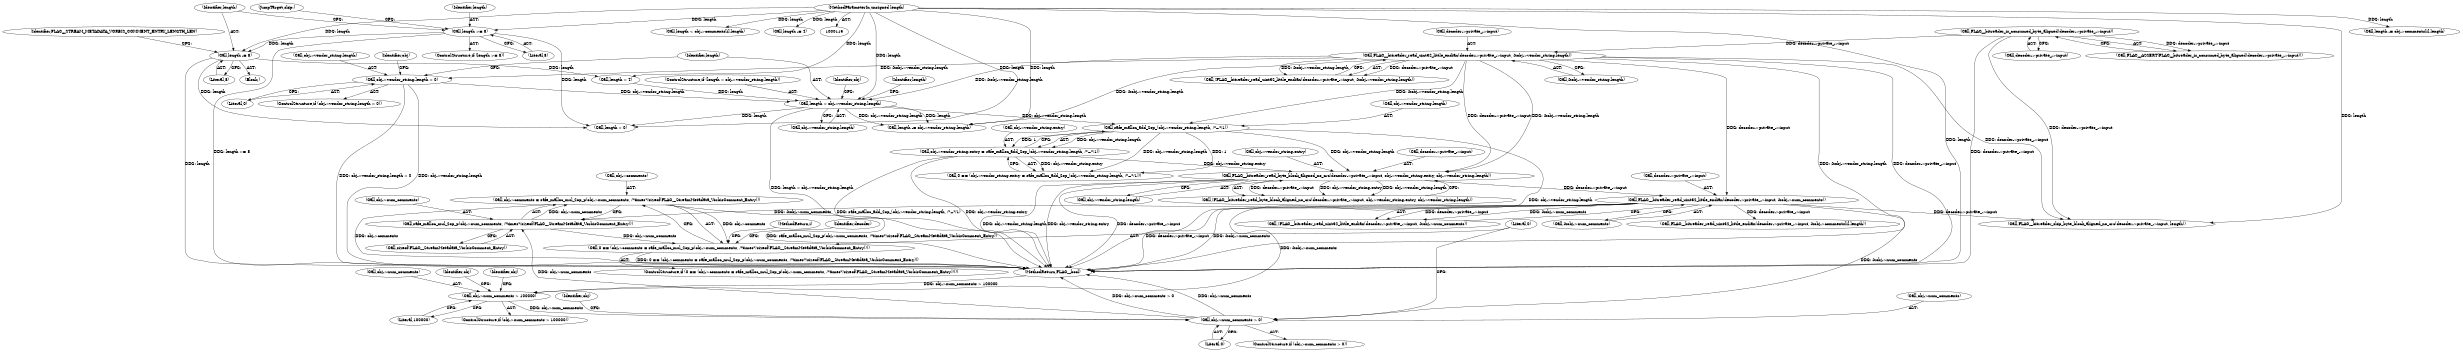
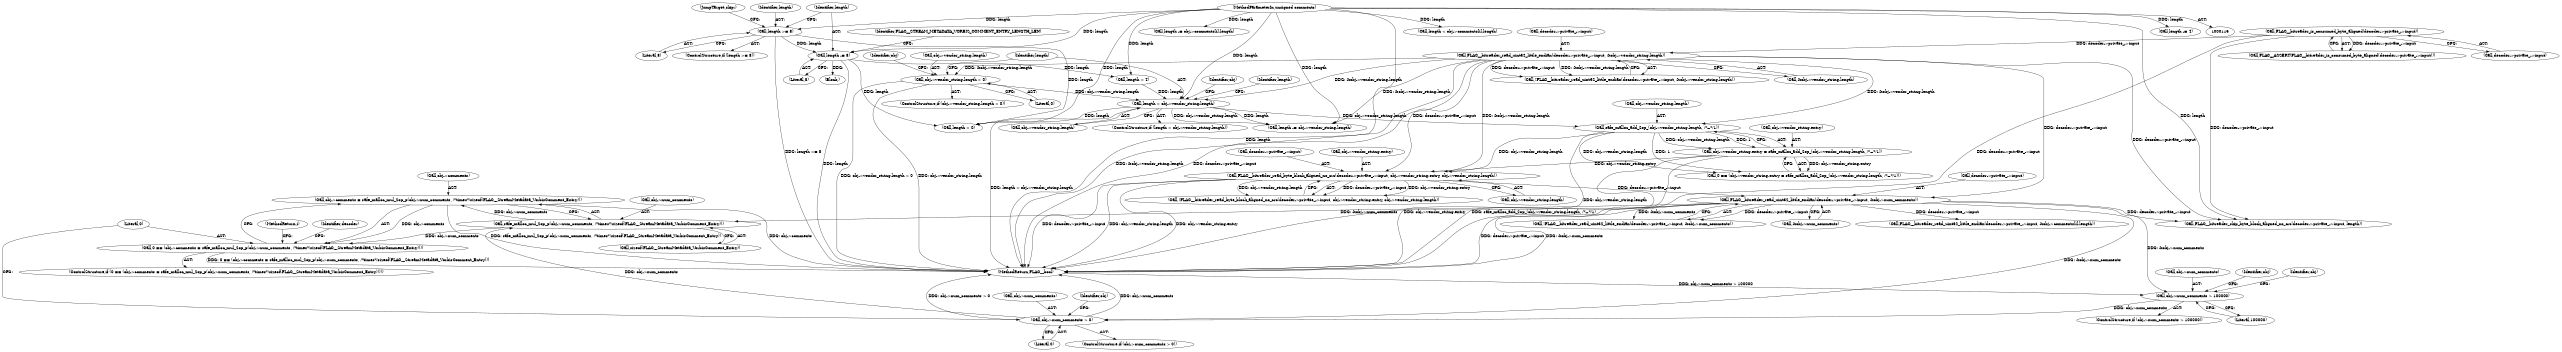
node "(MethodParameterIn,unsigned length)": label "(MethodParameterIn,unsigned length)" -> "(MethodParameterIn,unsigned comments)"
edge "(Call,length -= 8)" -> "(Block,)": label "AST: " -> "DDG: "
edge "(ControlStructure,if (length < obj->vendor_string.length))" -> "(Call,length < obj->vendor_string.length)": reversed
